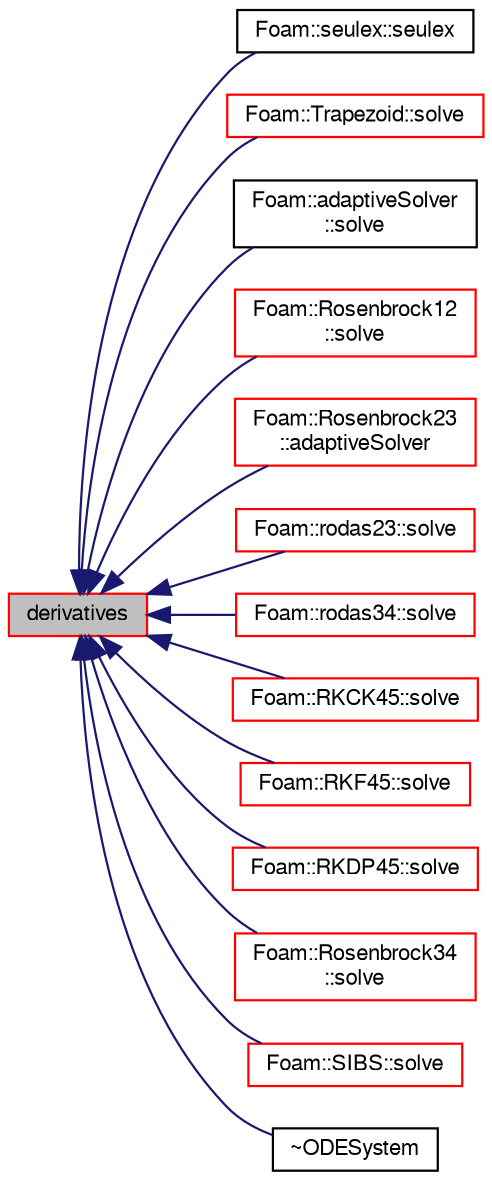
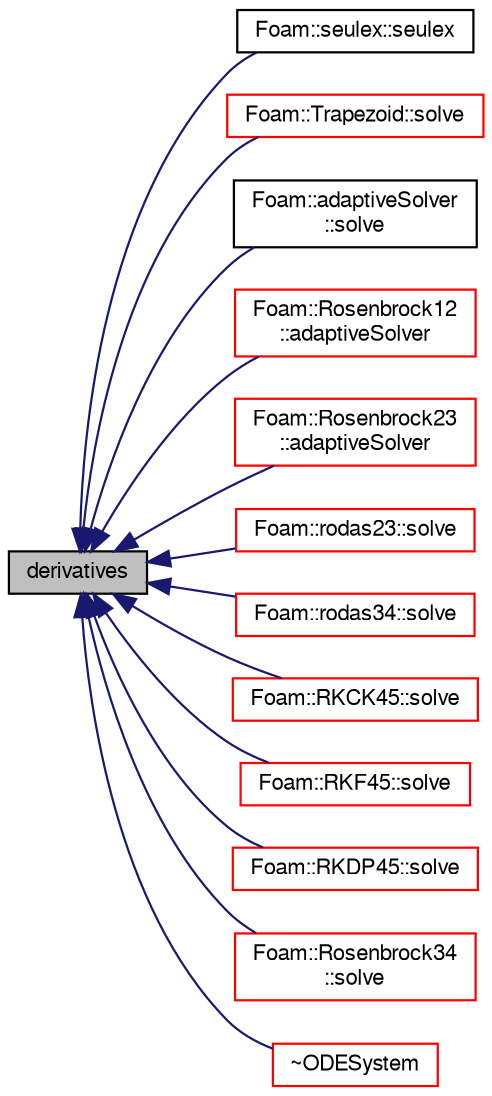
node "Foam::Rosenbrock12 ::solve": label "Foam::Rosenbrock12 ::solve" -> "Foam::Rosenbrock12 ::adaptiveSolver"
node "derivatives": color red -> black
node "Foam::SIBS::solve": removed
node "~ODESystem": color black -> red
